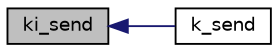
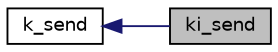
edge "k_send" -> "ki_send": reversed
